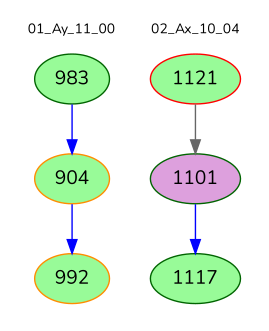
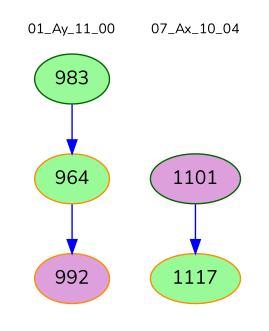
cluster "02_Ax_10_04": label "02_Ax_10_04" -> "07_Ax_10_04"
node "1121": removed
node "904": label "904" -> "964"
node "992": fillcolor palegreen -> plum
node "1117": color darkgreen -> darkorange
